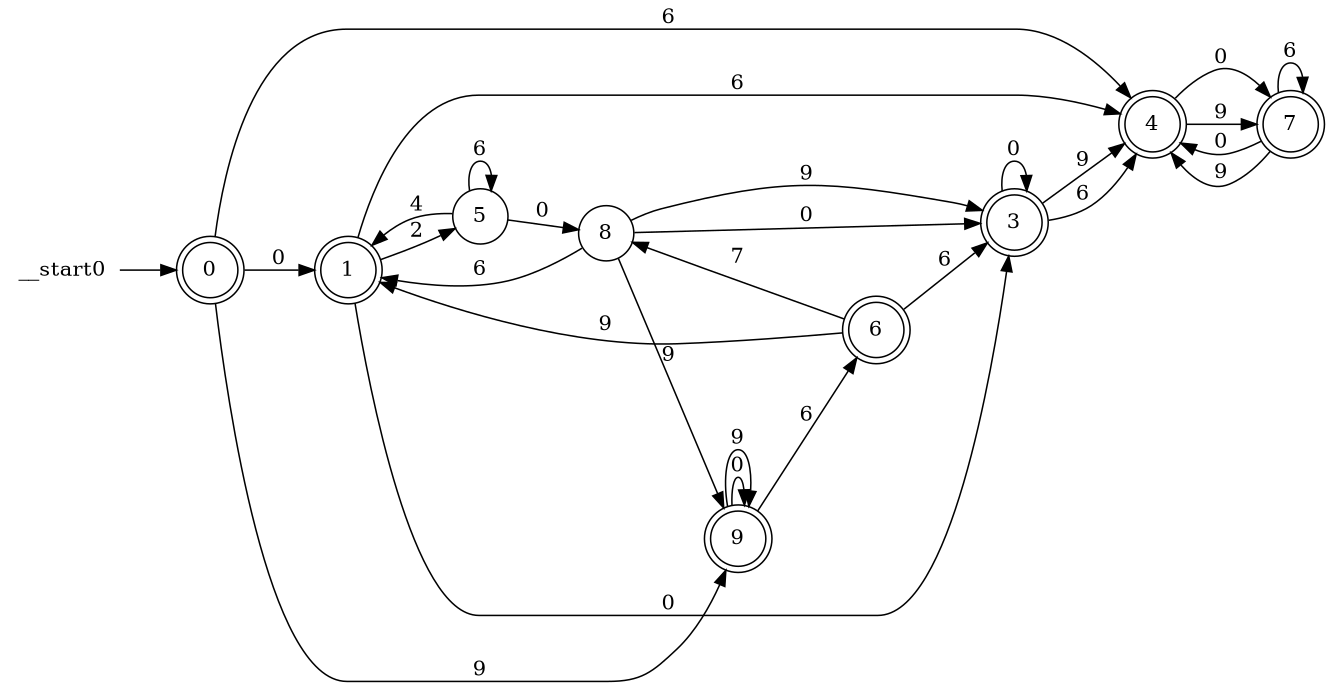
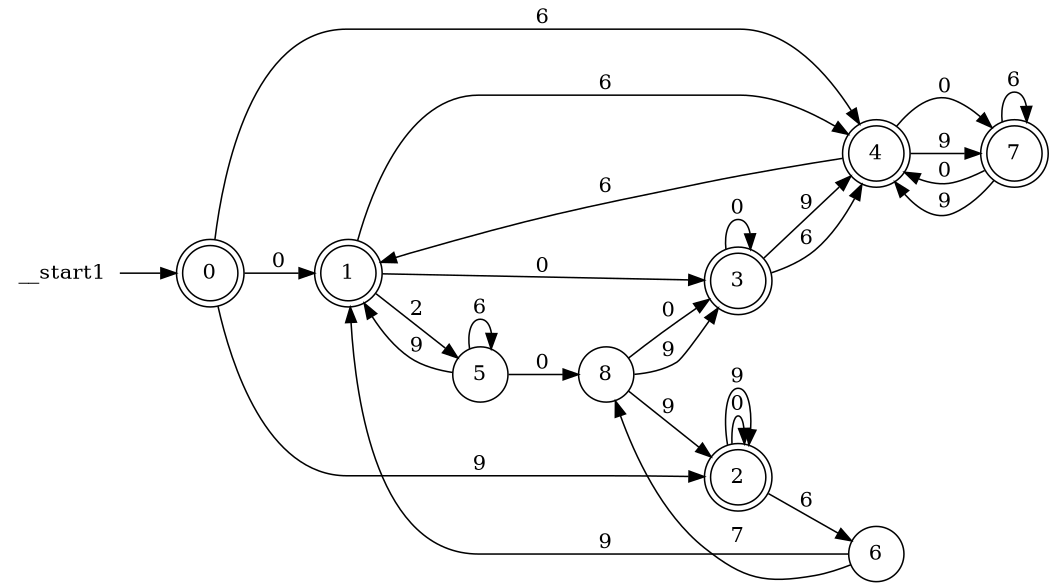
edge "5" -> "1": label "4" -> "9"
node "__start0": label "__start0" -> "__start1"
edge "6" -> "3": removed, label "6"
edge "8" -> "1": now "4" -> "1"
node "6": shape doublecircle -> circle
node "9": label "9" -> "2"
